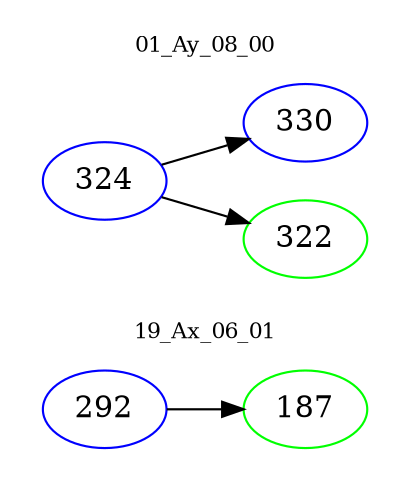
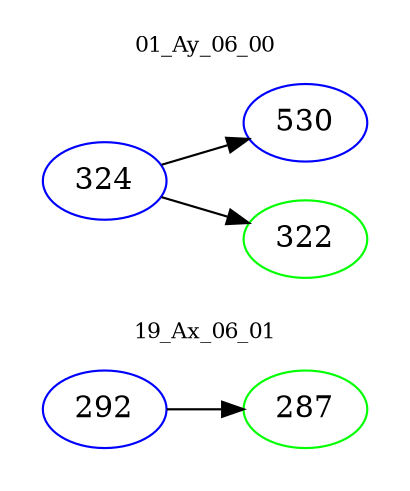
cluster "01_Ay_08_00": label "01_Ay_08_00" -> "01_Ay_06_00"
node "330": label "330" -> "530"
node "187": label "187" -> "287"
